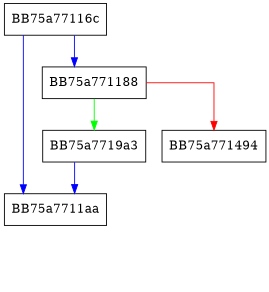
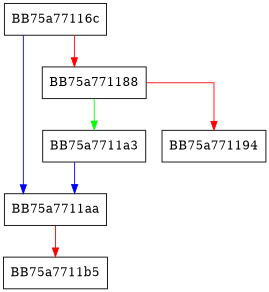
edge "BB75a77116c" -> "BB75a771188": color blue -> red
node "BB75a7719a3": label "BB75a7719a3" -> "BB75a7711a3"
node "BB75a771494": label "BB75a771494" -> "BB75a771194"
node "BB75a7711b5": added
